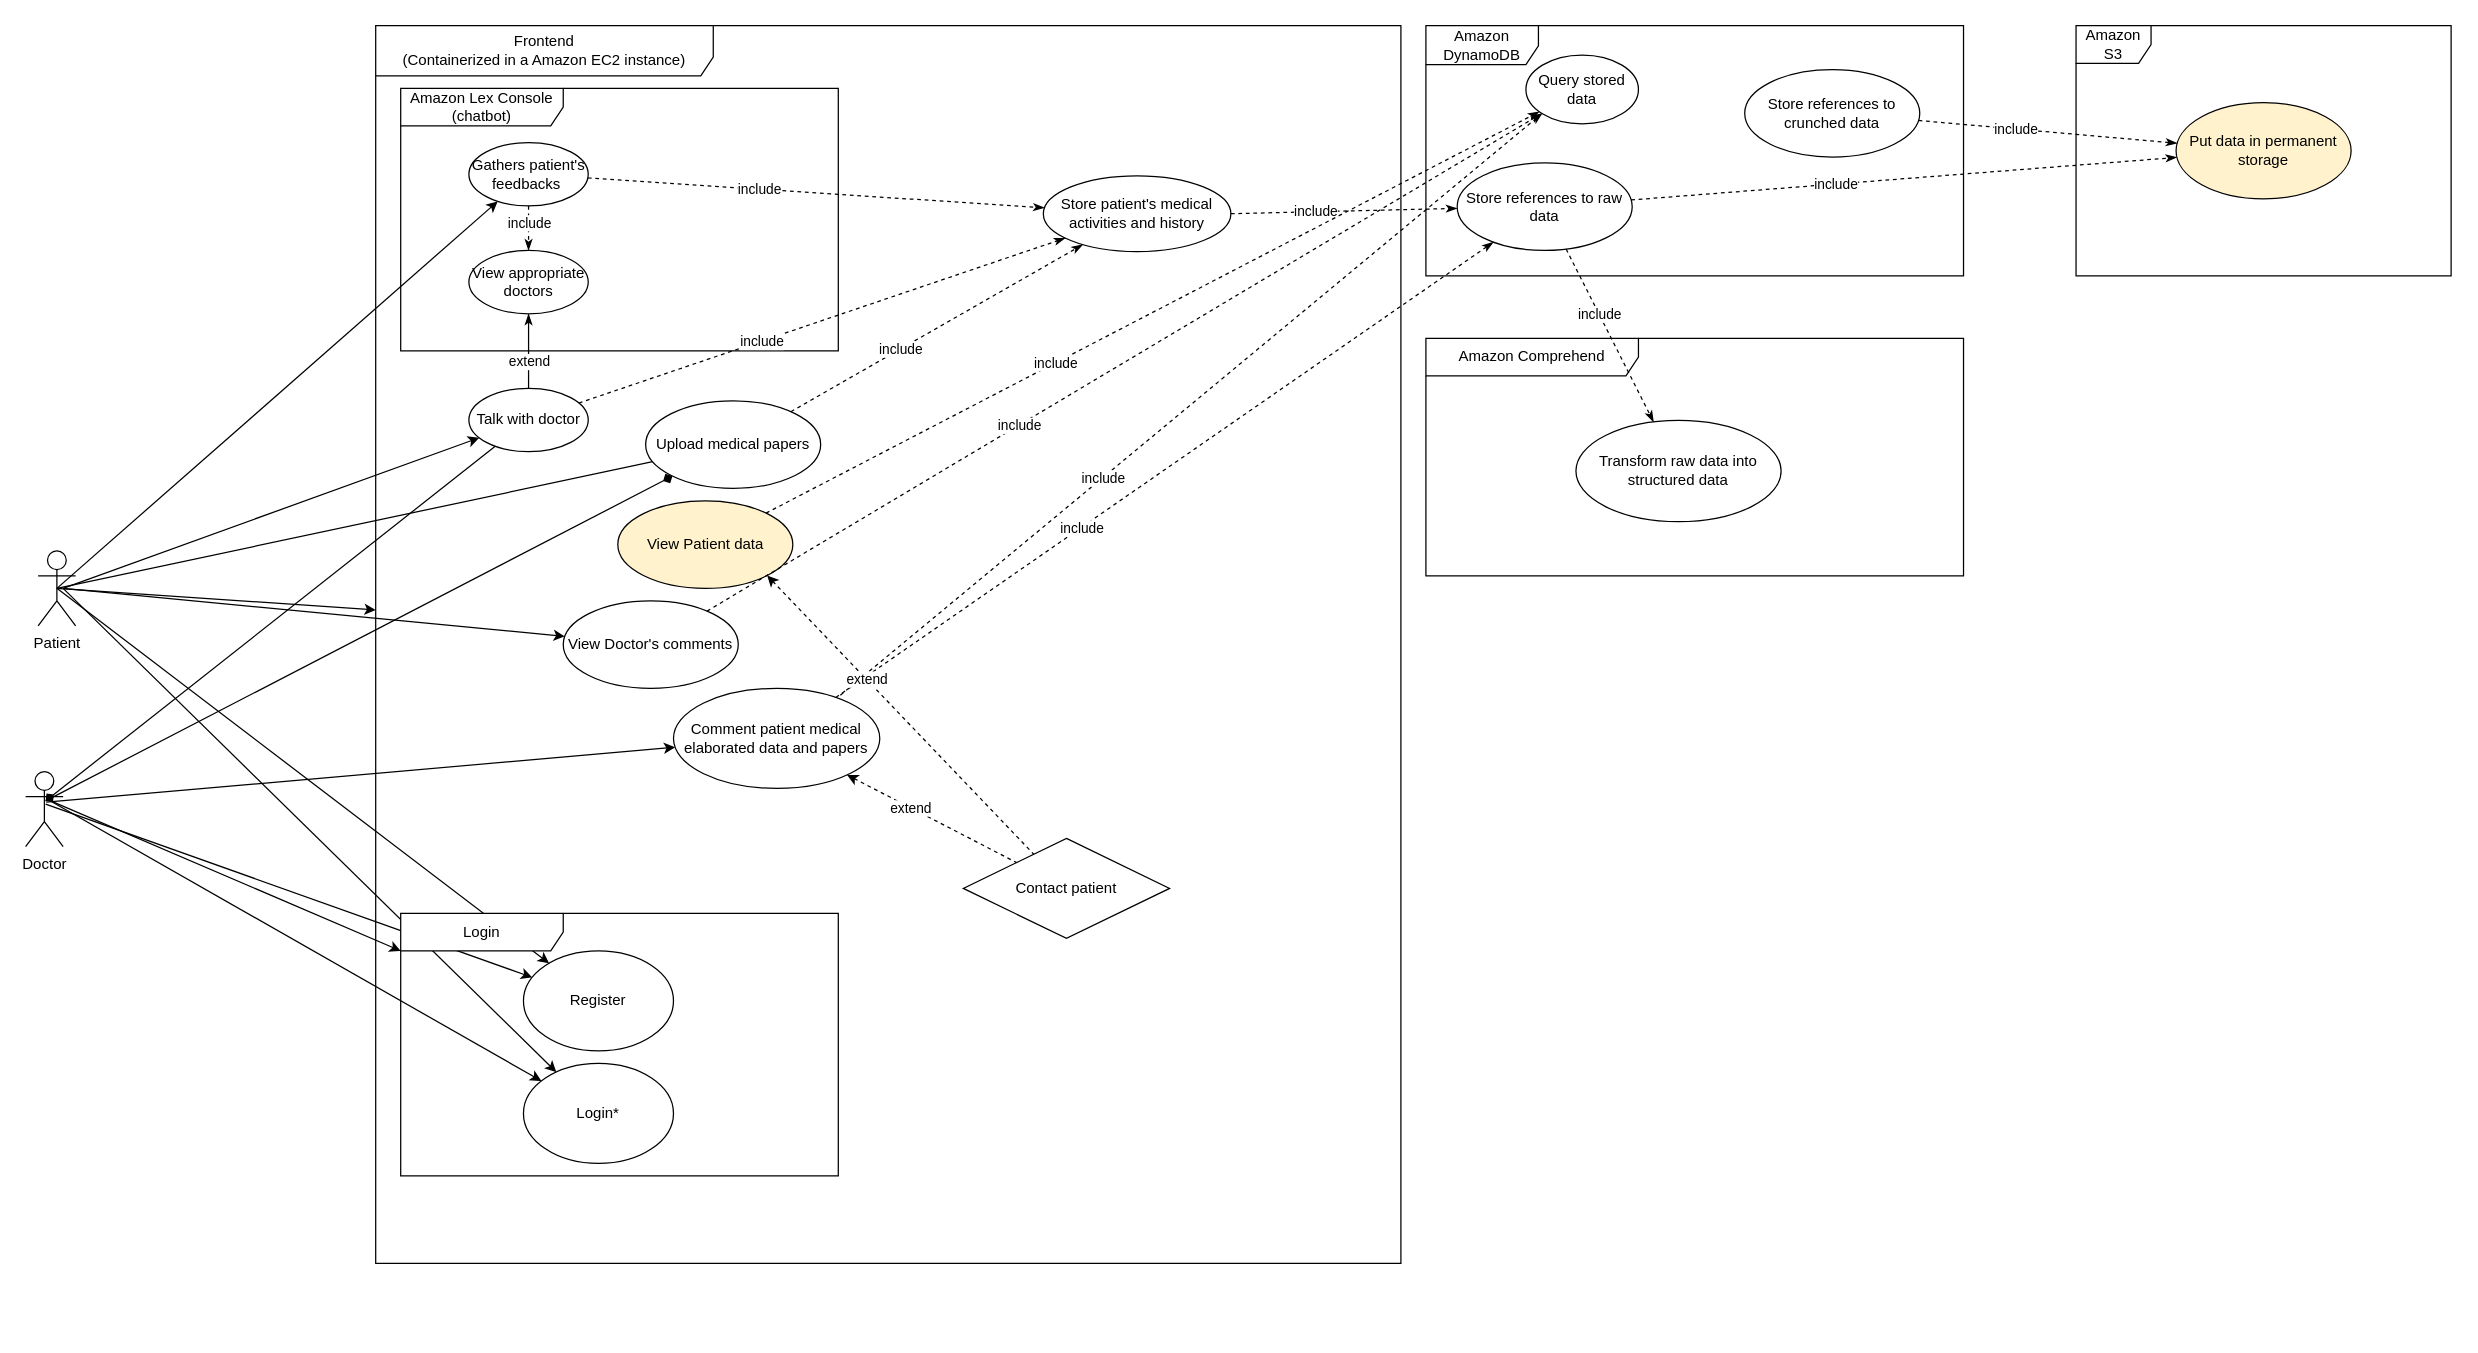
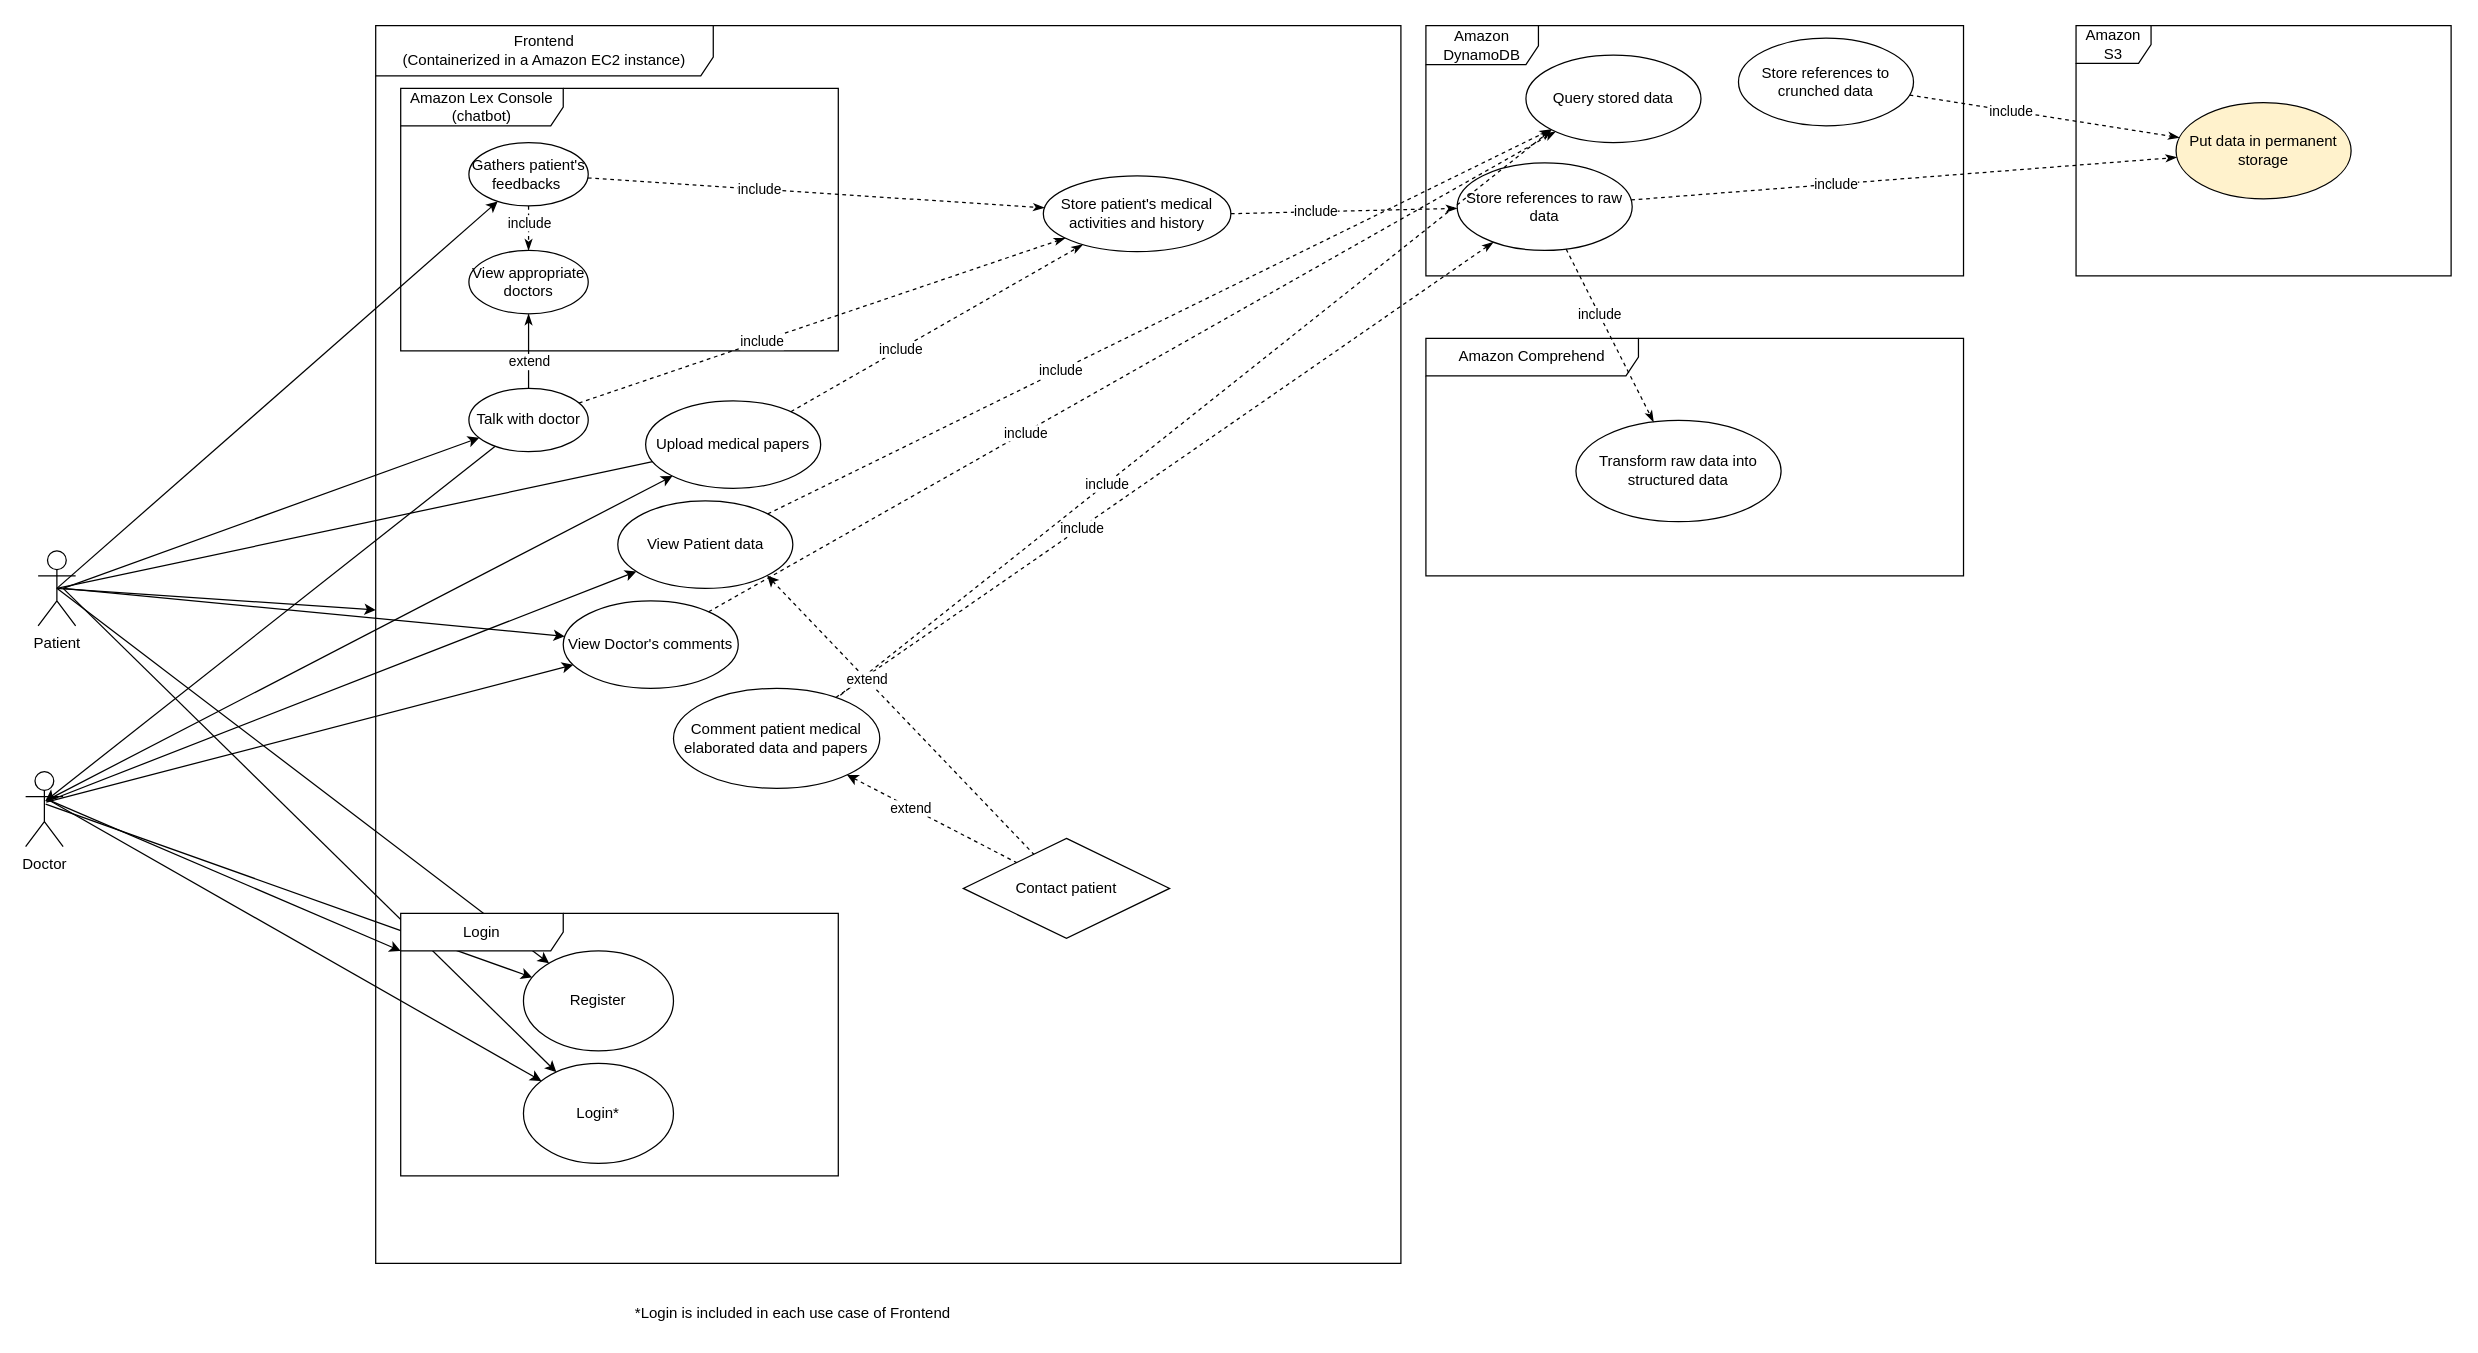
node "Query stored data": size 113x69 -> 175x88
node "Store references to crunched data": moved (1832, 113) -> (1826, 82)
edge "Doctor" -> "Upload medical papers": arrowhead diamond -> classic
node "View Patient data": fillcolor #fff2cc -> #ffffff
edge "Doctor" -> "View Patient data": added
edge "Doctor" -> "Comment patient medical elaborated data and papers": now "Doctor" -> "View Doctor's comments"
edge "Talk with doctor" -> "Doctor": arrowhead diamond -> classic
node "*Login is included in each use case of Frontend": added
